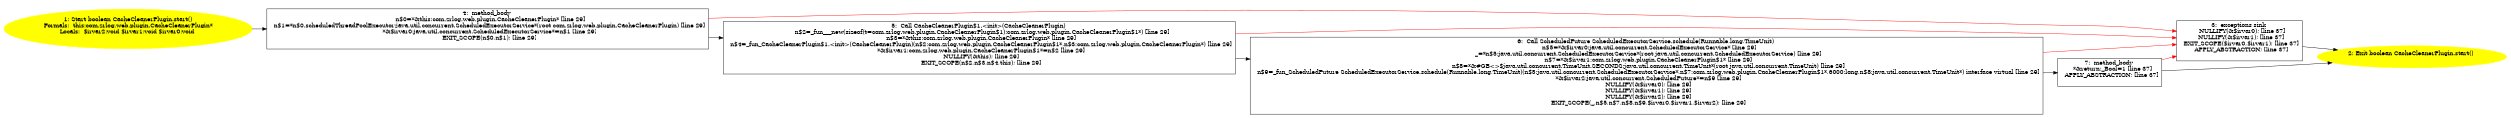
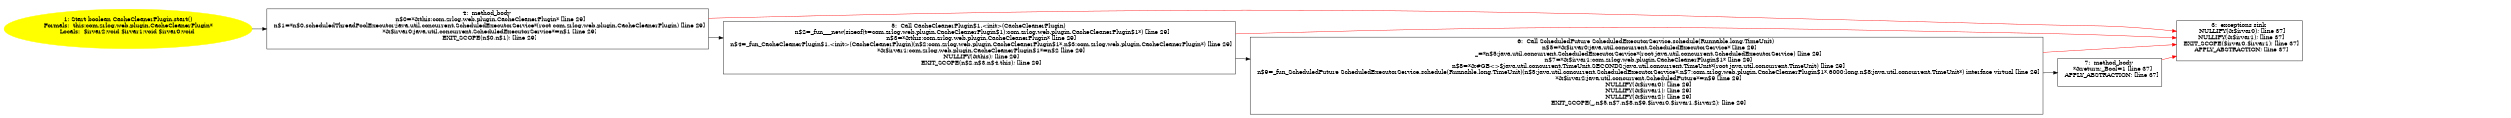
node "2: Exit boolean CacheCleanerPlugin.start()": removed
